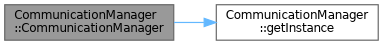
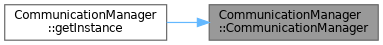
edge "CommunicationManager ::CommunicationManager" -> "CommunicationManager ::getInstance": reversed
